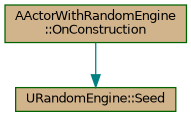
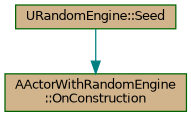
edge "AActorWithRandomEngine ::OnConstruction" -> "URandomEngine::Seed": reversed
